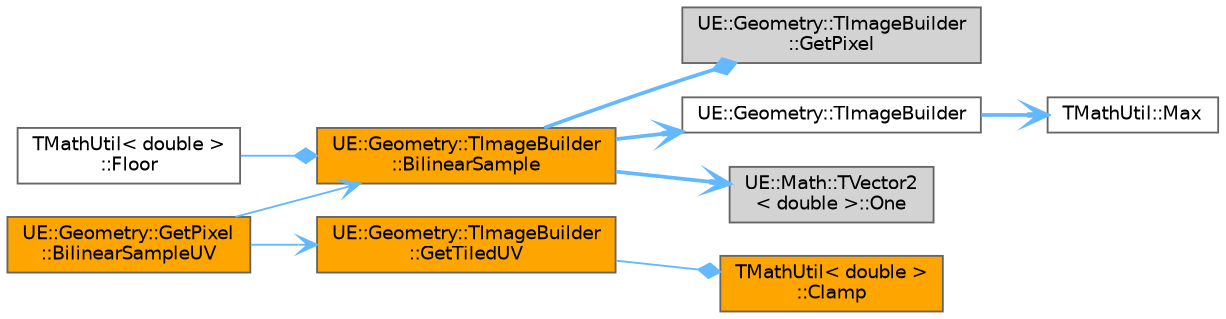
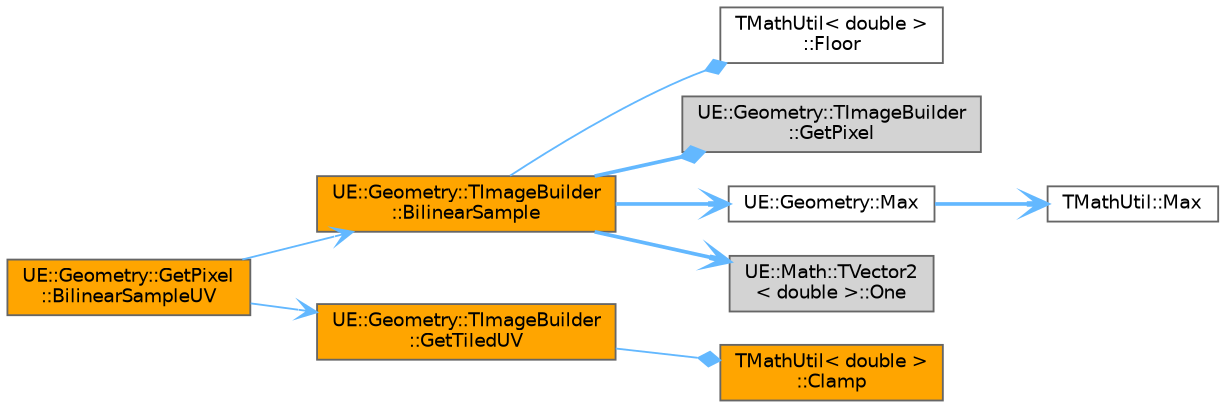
node "UE::Geometry::TImageBuilder": label "UE::Geometry::TImageBuilder" -> "UE::Geometry::Max"
edge "TMathUtil< double > ::Floor" -> "UE::Geometry::TImageBuilder ::BilinearSample": reversed
